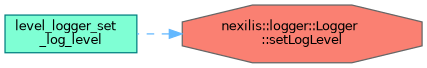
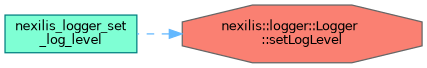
node "level_logger_set _log_level": label "level_logger_set _log_level" -> "nexilis_logger_set _log_level"
